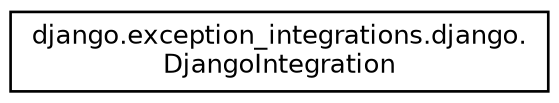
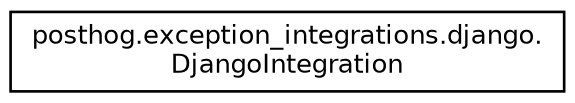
node "django.exception_integrations.django. DjangoIntegration": label "django.exception_integrations.django. DjangoIntegration" -> "posthog.exception_integrations.django. DjangoIntegration"
